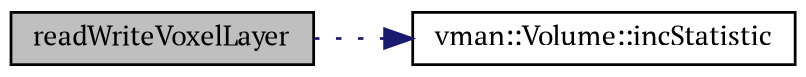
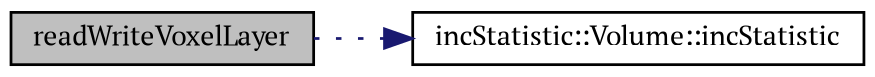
node "vman::Volume::incStatistic": label "vman::Volume::incStatistic" -> "incStatistic::Volume::incStatistic"
